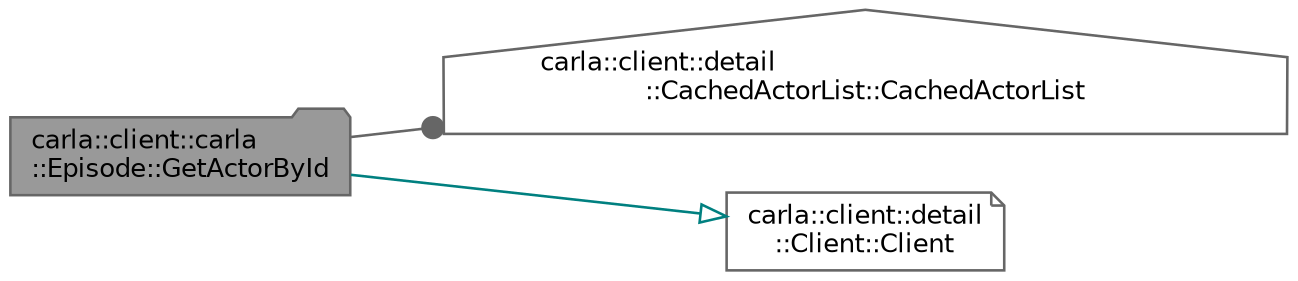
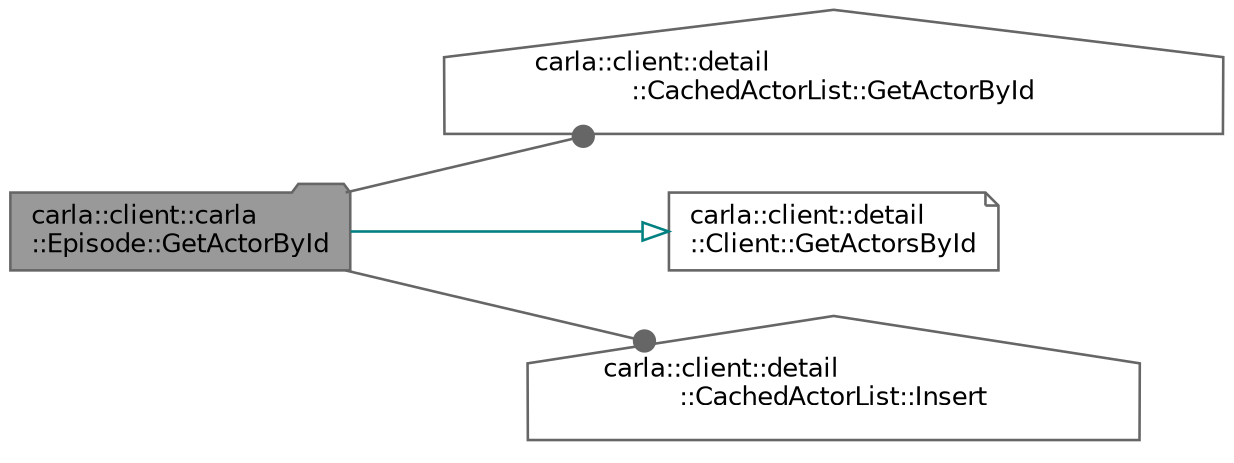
node "carla::client::detail ::CachedActorList::CachedActorList": label "carla::client::detail ::CachedActorList::CachedActorList" -> "carla::client::detail ::CachedActorList::GetActorById"
node "carla::client::detail ::Client::Client": label "carla::client::detail ::Client::Client" -> "carla::client::detail ::Client::GetActorsById"
node "carla::client::detail ::CachedActorList::Insert": added
